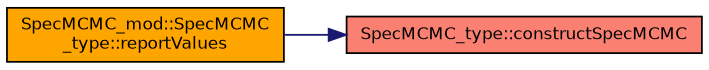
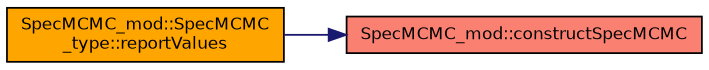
node "SpecMCMC_type::constructSpecMCMC": label "SpecMCMC_type::constructSpecMCMC" -> "SpecMCMC_mod::constructSpecMCMC"
